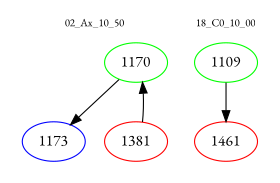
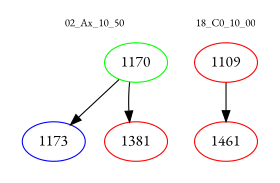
node "1109": color green -> red
edge "1381" -> "1170": reversed
